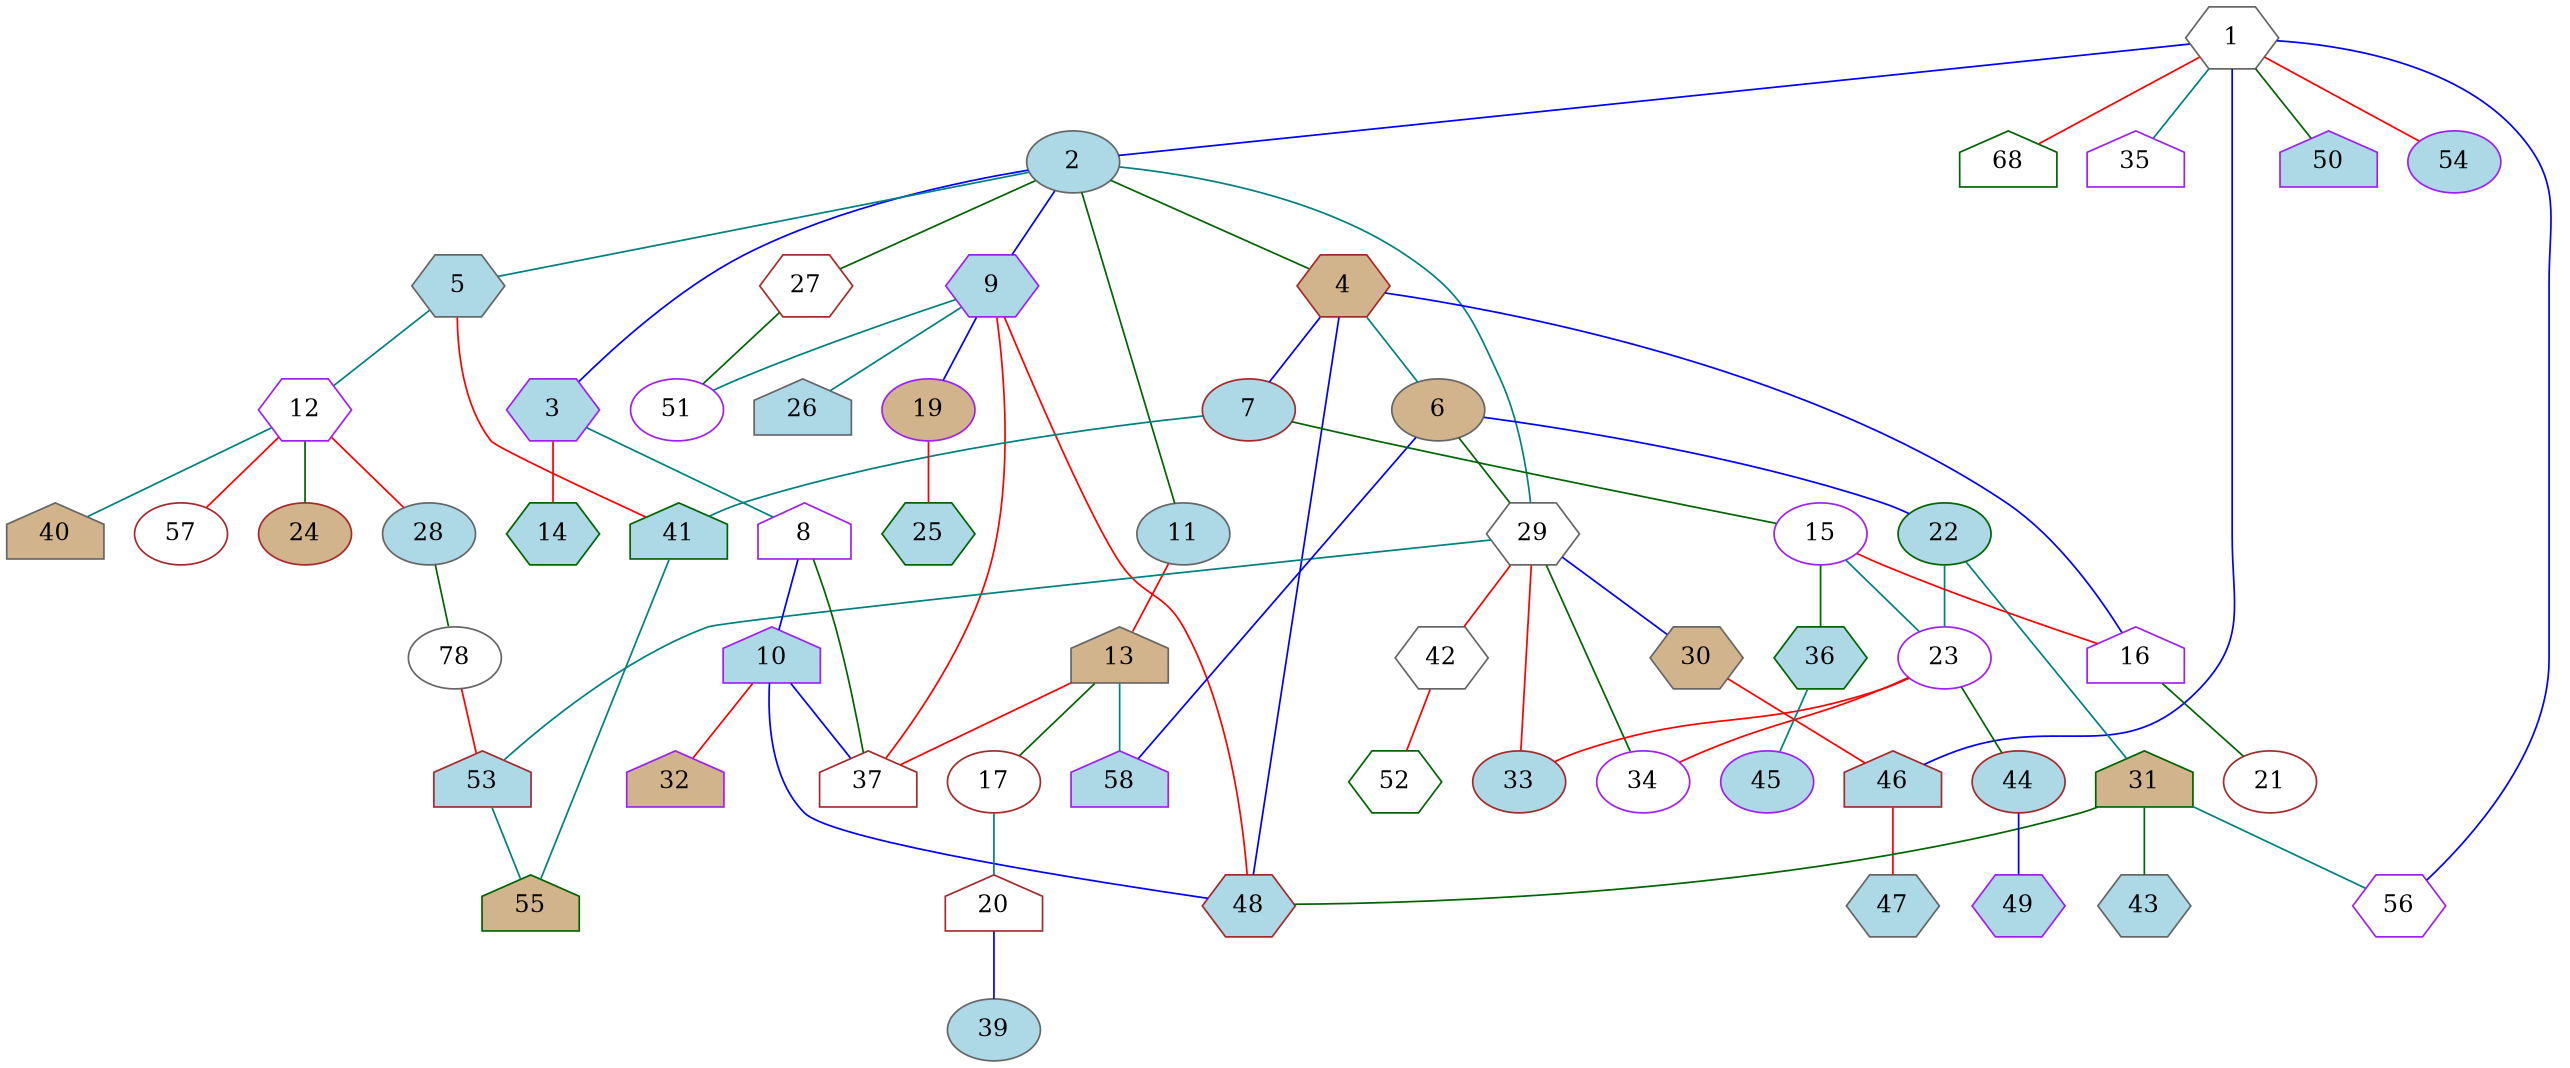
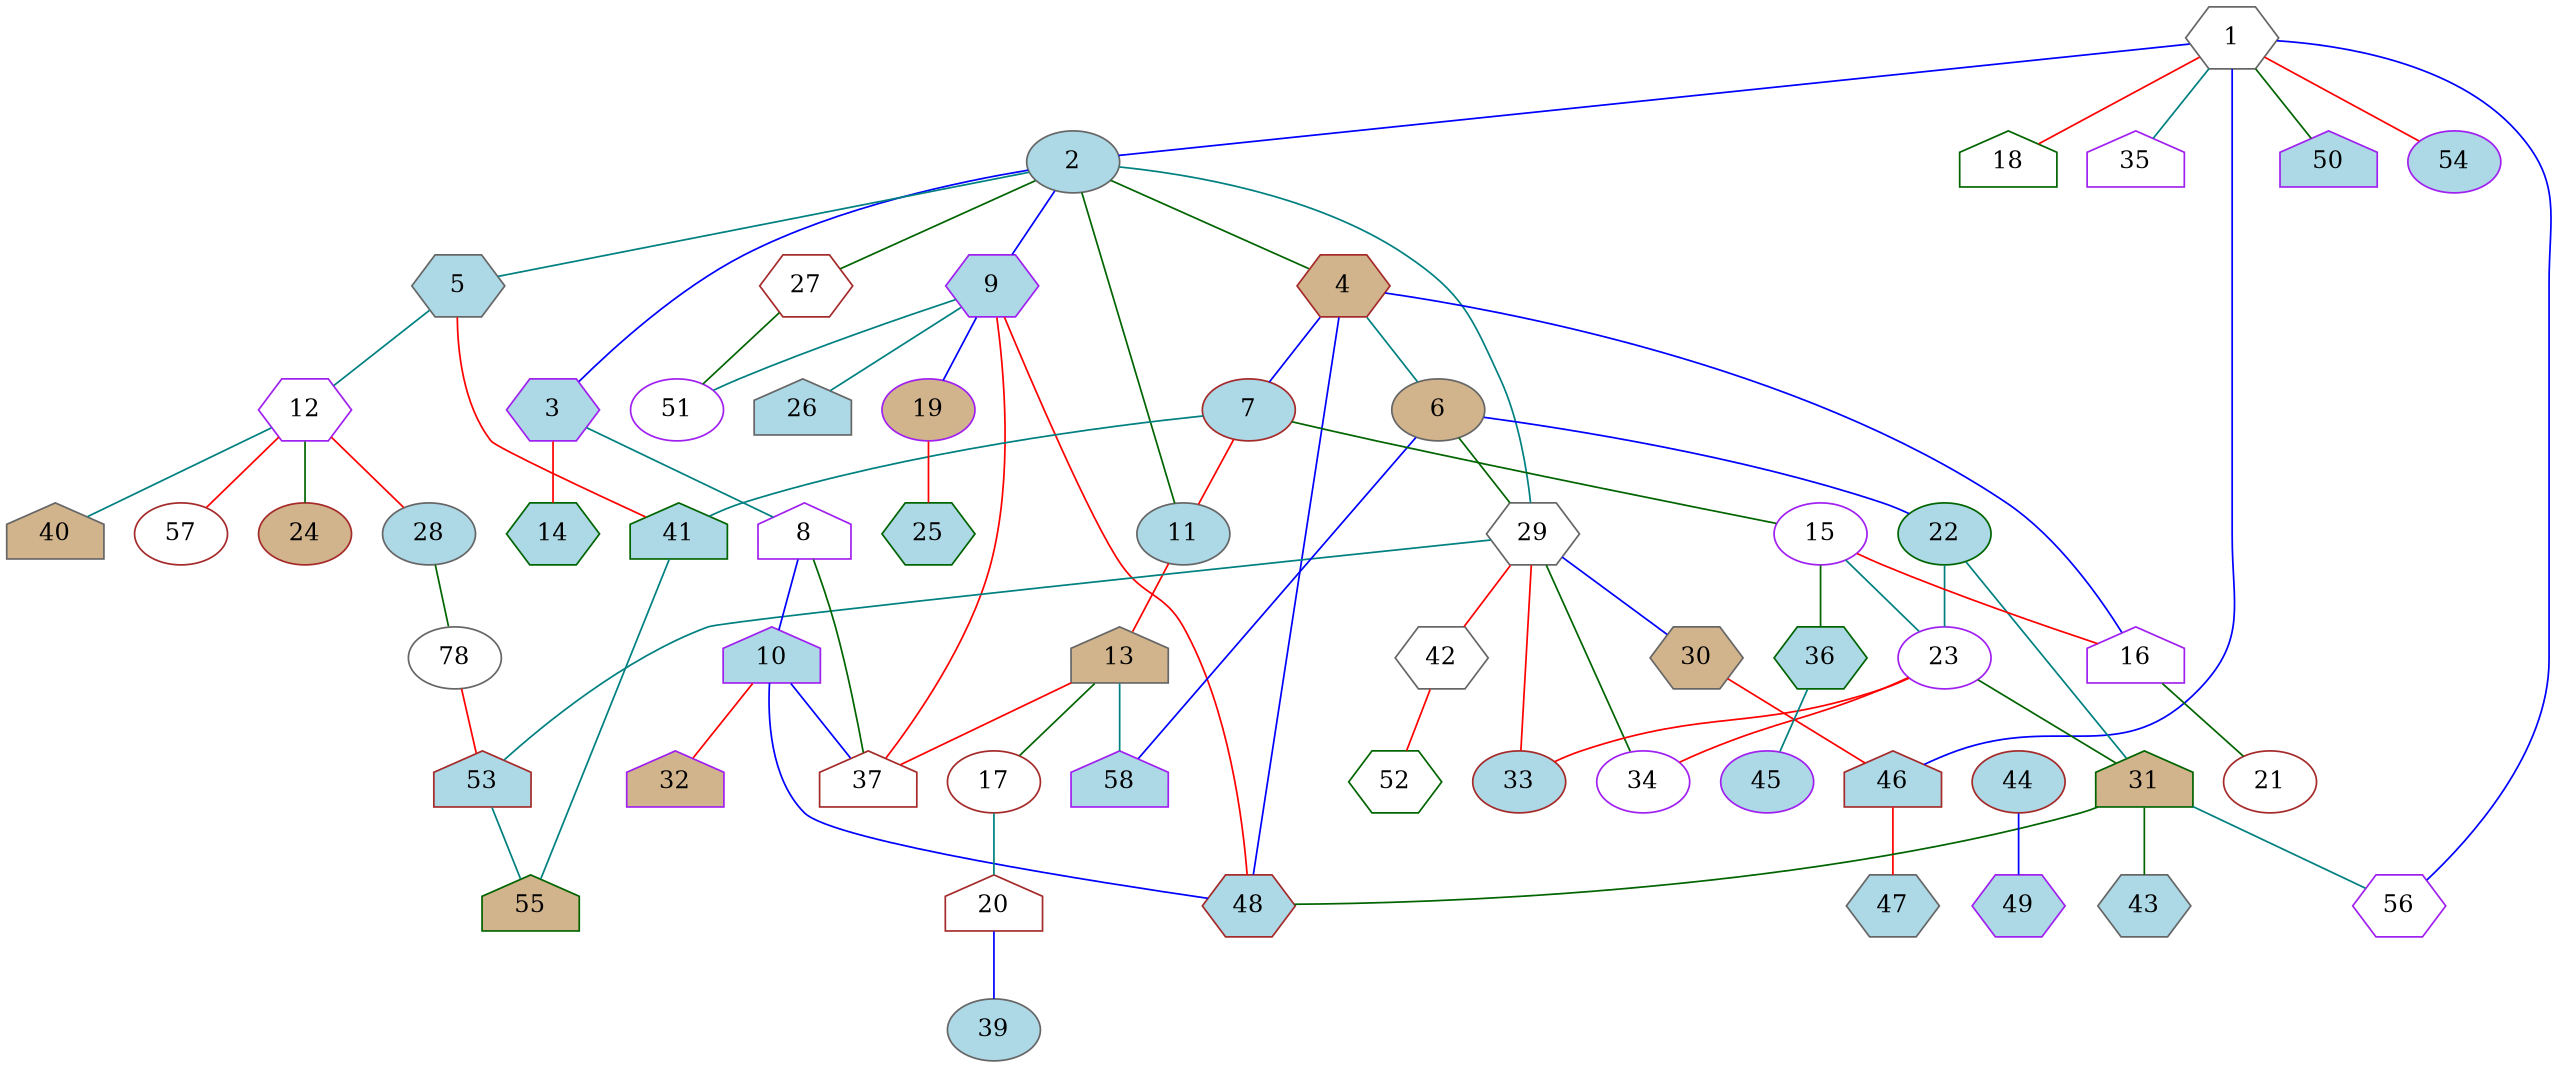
node "68": label "68" -> "18"
edge "7" -- "11": added
edge "23" -- "44": now "23" -- "31"
